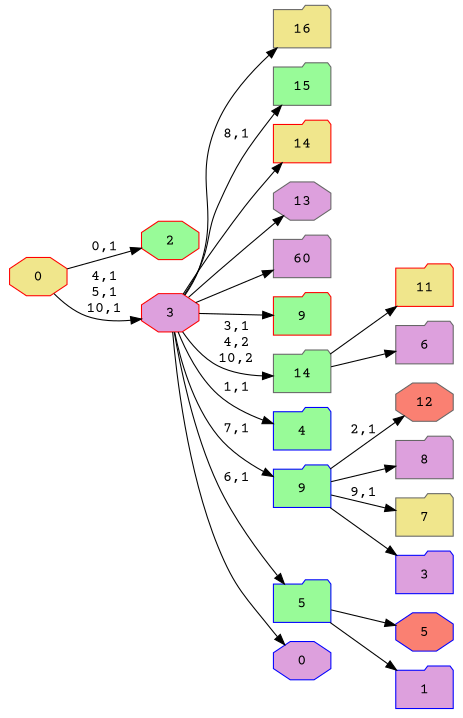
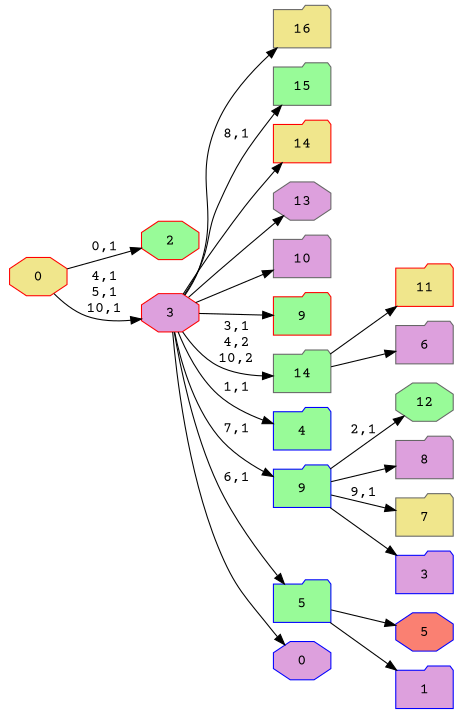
node "60": label "60" -> "10"
node "12": fillcolor salmon -> palegreen
